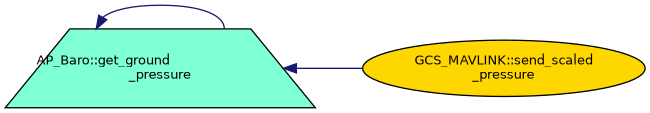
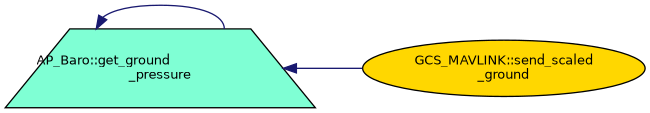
node "GCS_MAVLINK::send_scaled _pressure": label "GCS_MAVLINK::send_scaled _pressure" -> "GCS_MAVLINK::send_scaled _ground"
